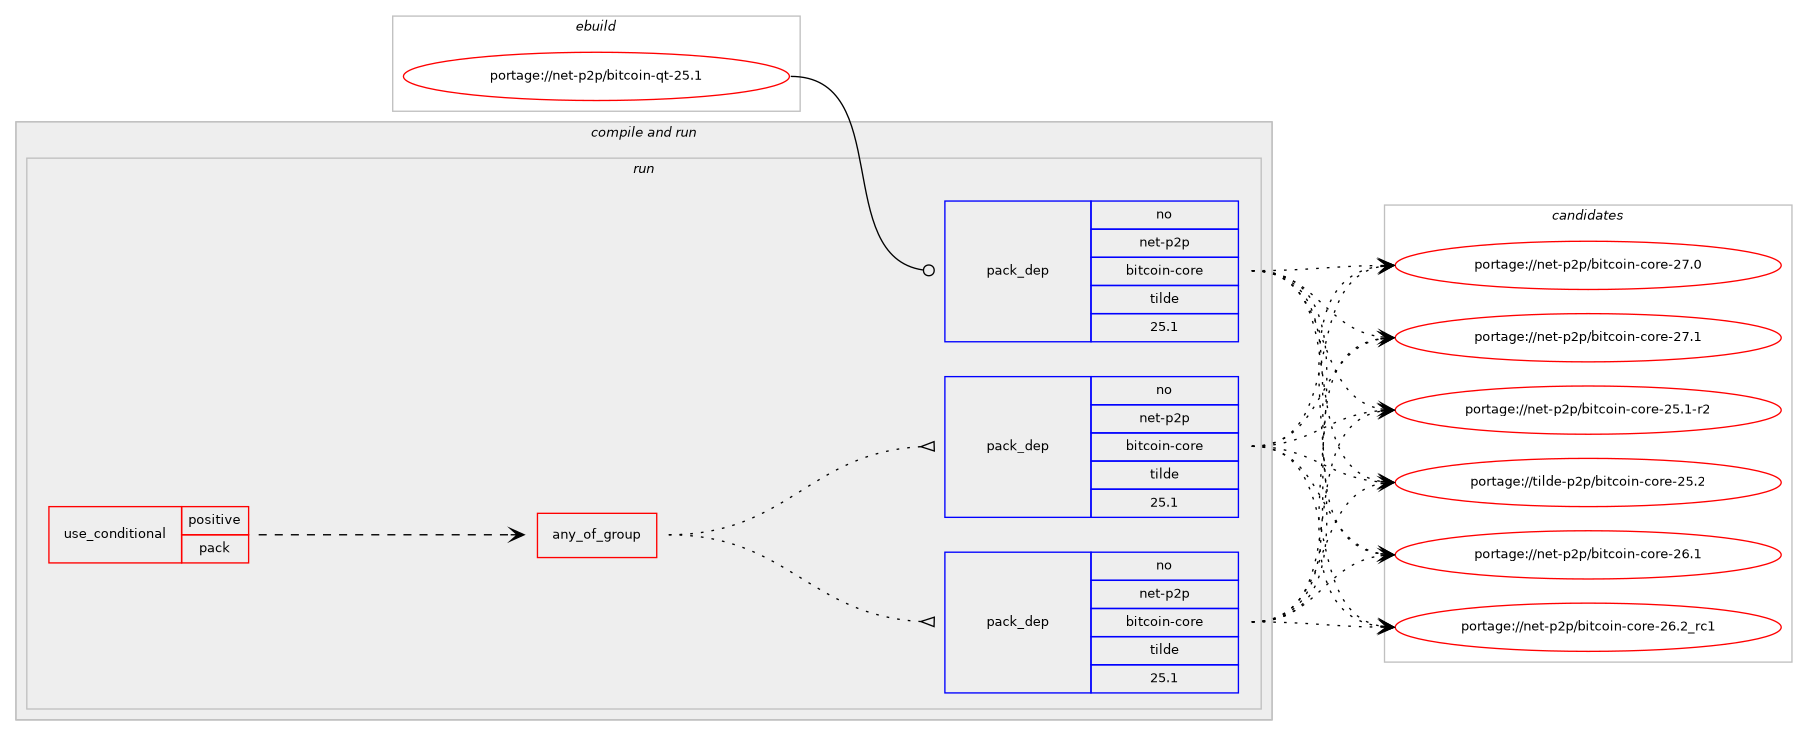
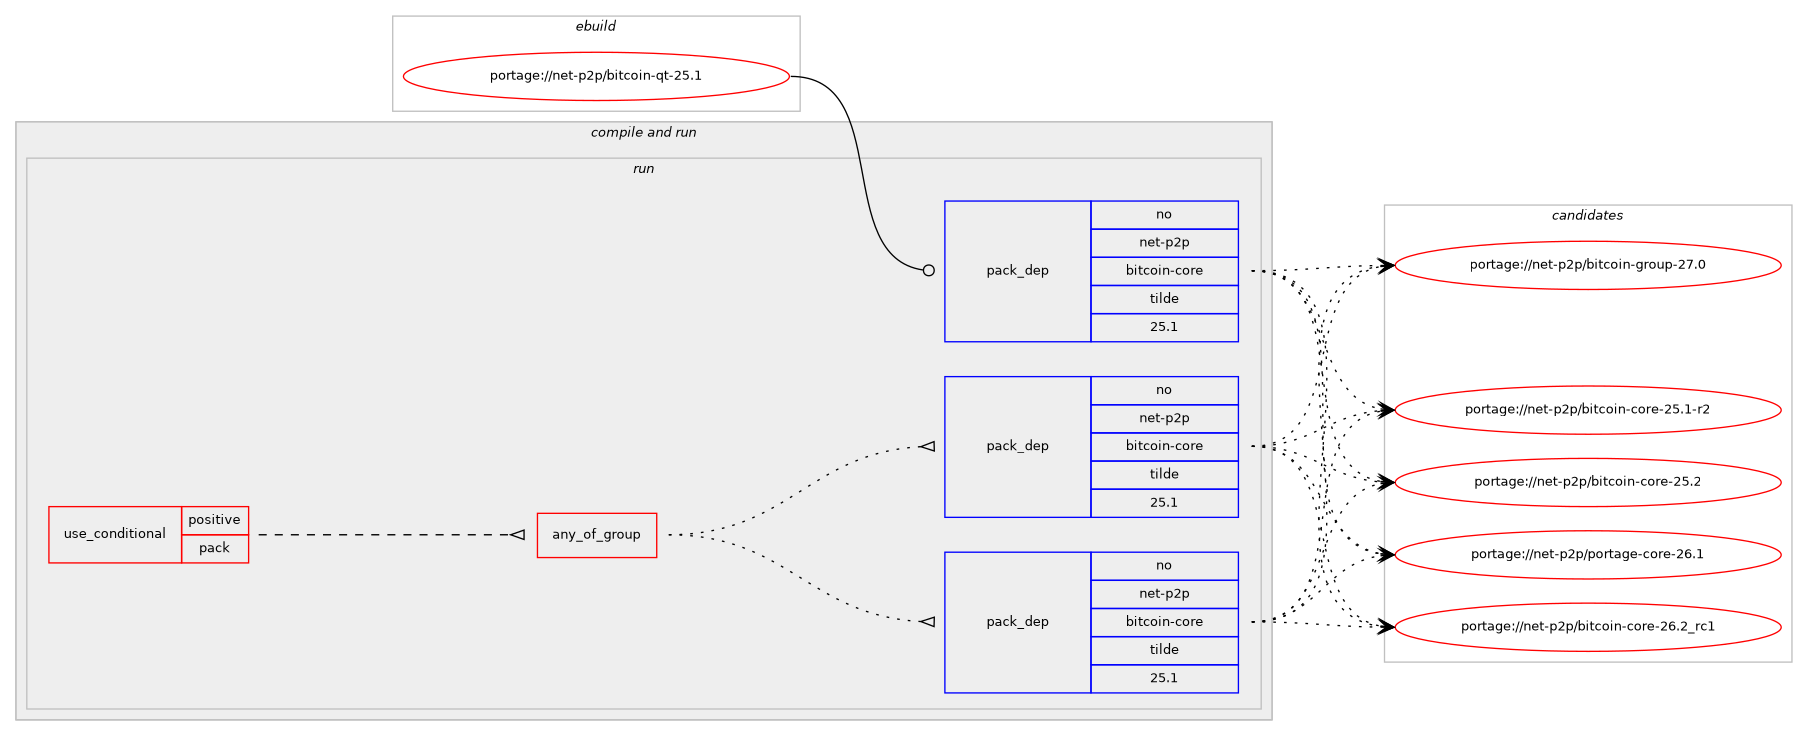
node "portage://net-p2p/bitcoin-core-27.0": label "portage://net-p2p/bitcoin-core-27.0" -> "portage://net-p2p/bitcoin-group-27.0"
node "portage://net-p2p/bitcoin-core-27.1": removed
node "portage://tilde-p2p/bitcoin-core-25.2": label "portage://tilde-p2p/bitcoin-core-25.2" -> "portage://net-p2p/bitcoin-core-25.2"
edge "use_conditional" -> "any_of_group": arrowhead vee -> oinv
node "portage://net-p2p/bitcoin-core-26.1": label "portage://net-p2p/bitcoin-core-26.1" -> "portage://net-p2p/portage-core-26.1"
